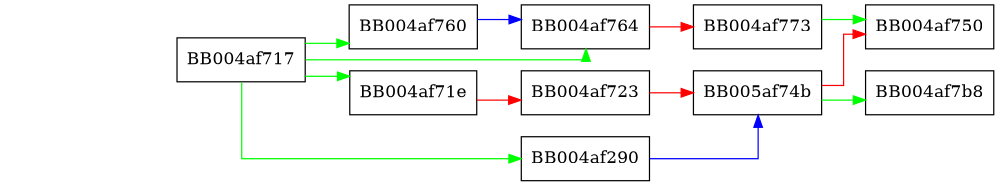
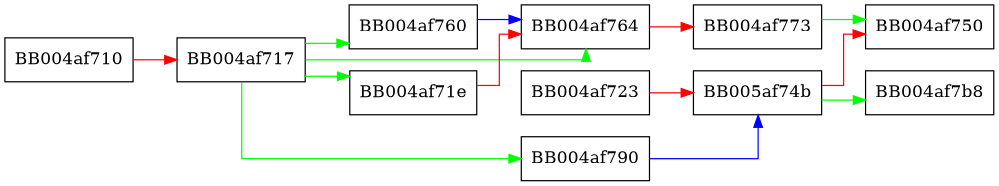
node "BB004af710": added
edge "BB004af71e" -> "BB004af723": now "BB004af71e" -> "BB004af764"
node "BB004af290": label "BB004af290" -> "BB004af790"
